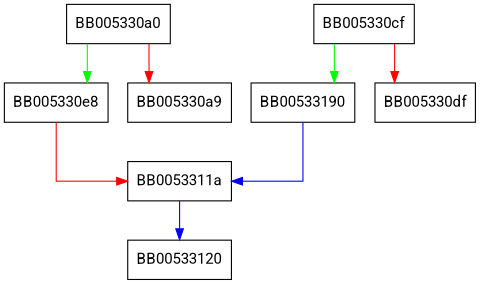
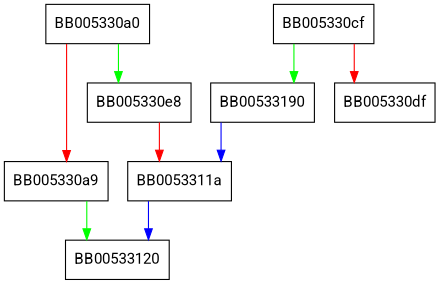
edge "BB005330a9" -> "BB00533120": added
